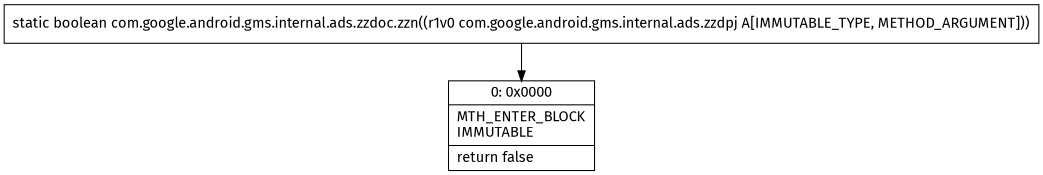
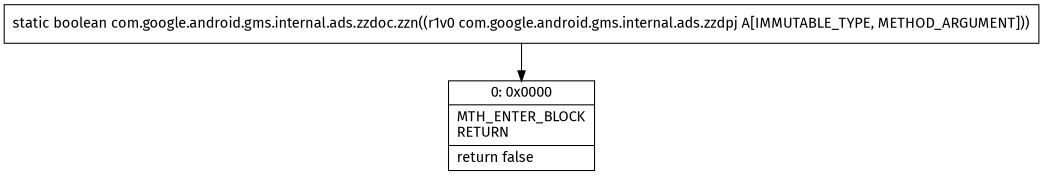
node "0: 0x0000": text "IMMUTABLE" -> "RETURN"
